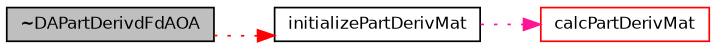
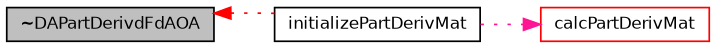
edge "~DAPartDerivdFdAOA" -> "initializePartDerivMat": reversed
